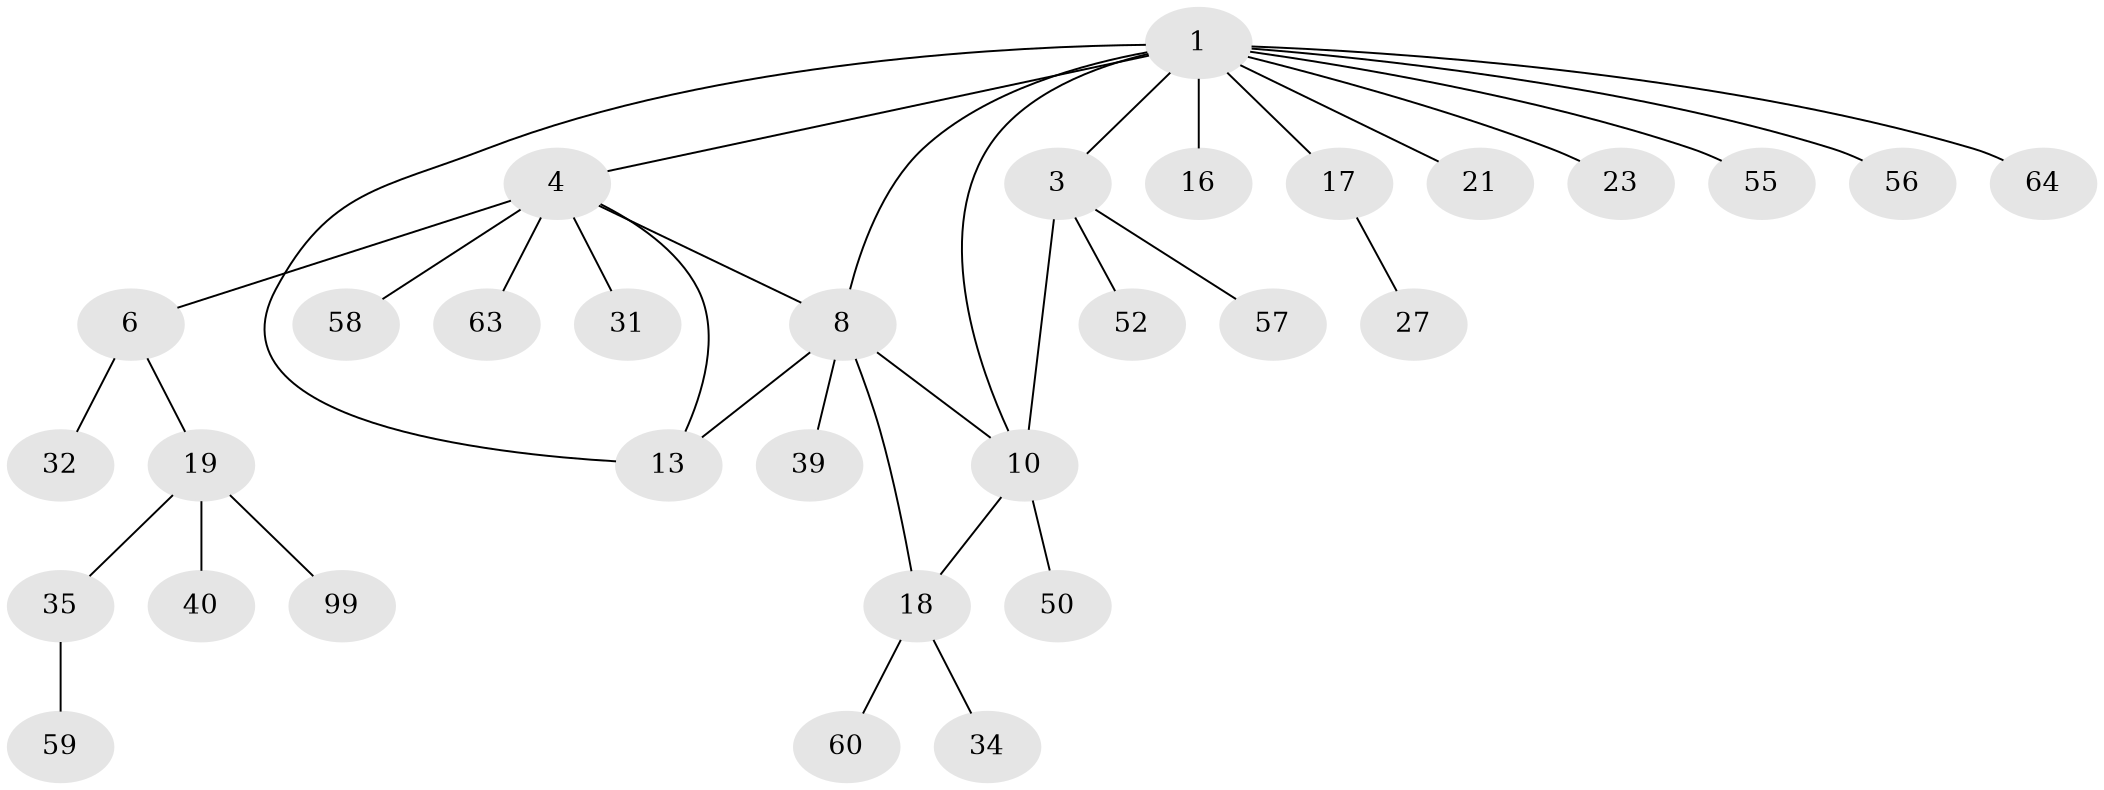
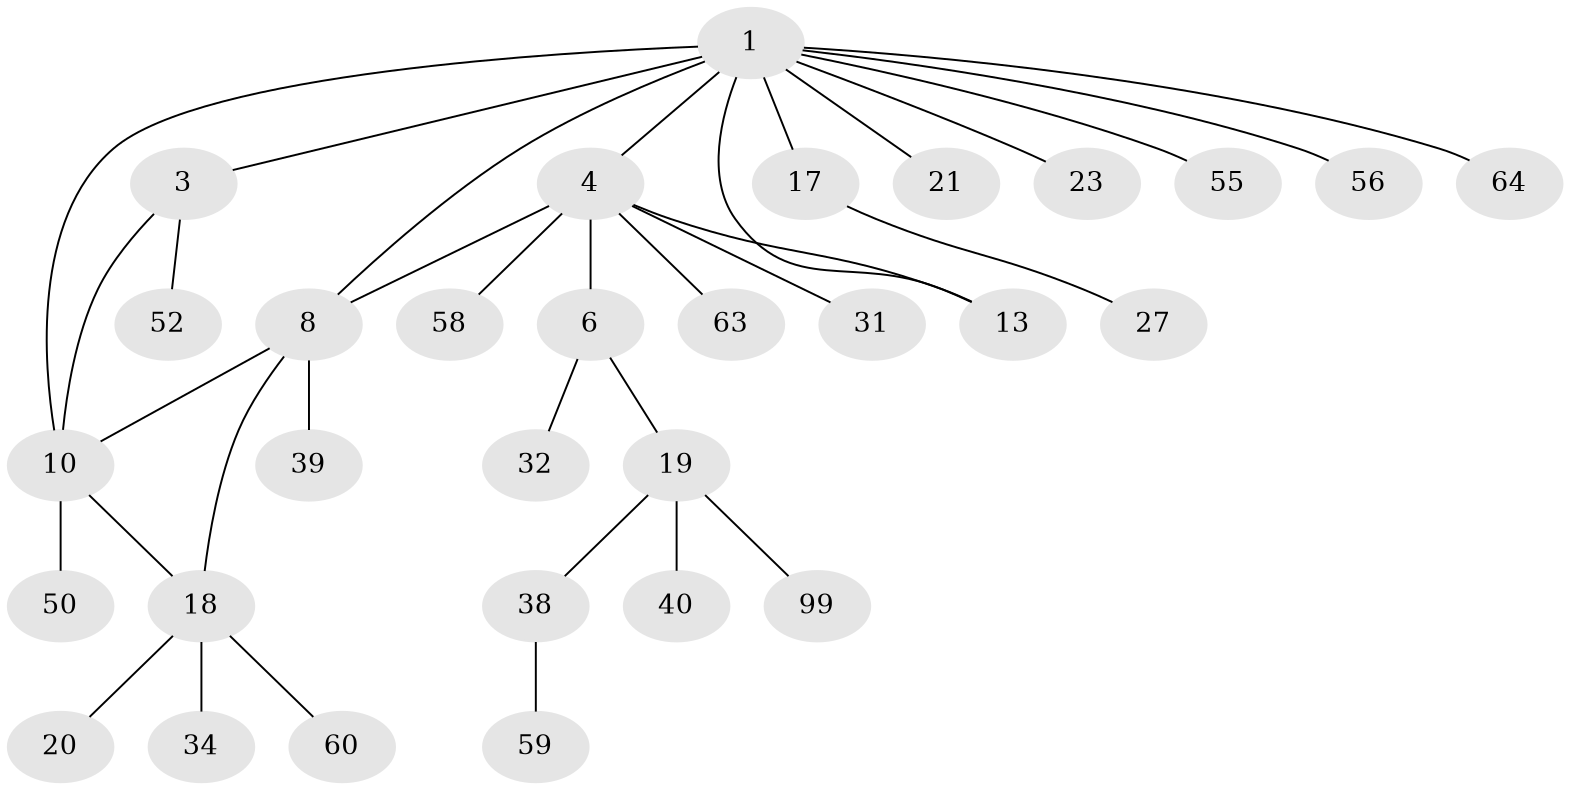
node "16": removed
node "57": removed
edge "8" -- "13": removed
node "35": label "35" -> "38"
node "20": added
